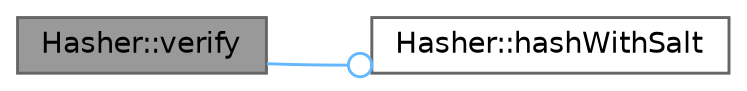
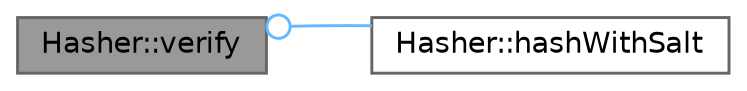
edge "Hasher::verify" -> "Hasher::hashWithSalt": reversed
